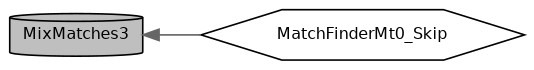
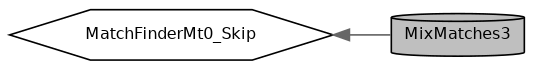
edge "MatchFinderMt0_Skip" -> "MixMatches3": reversed
